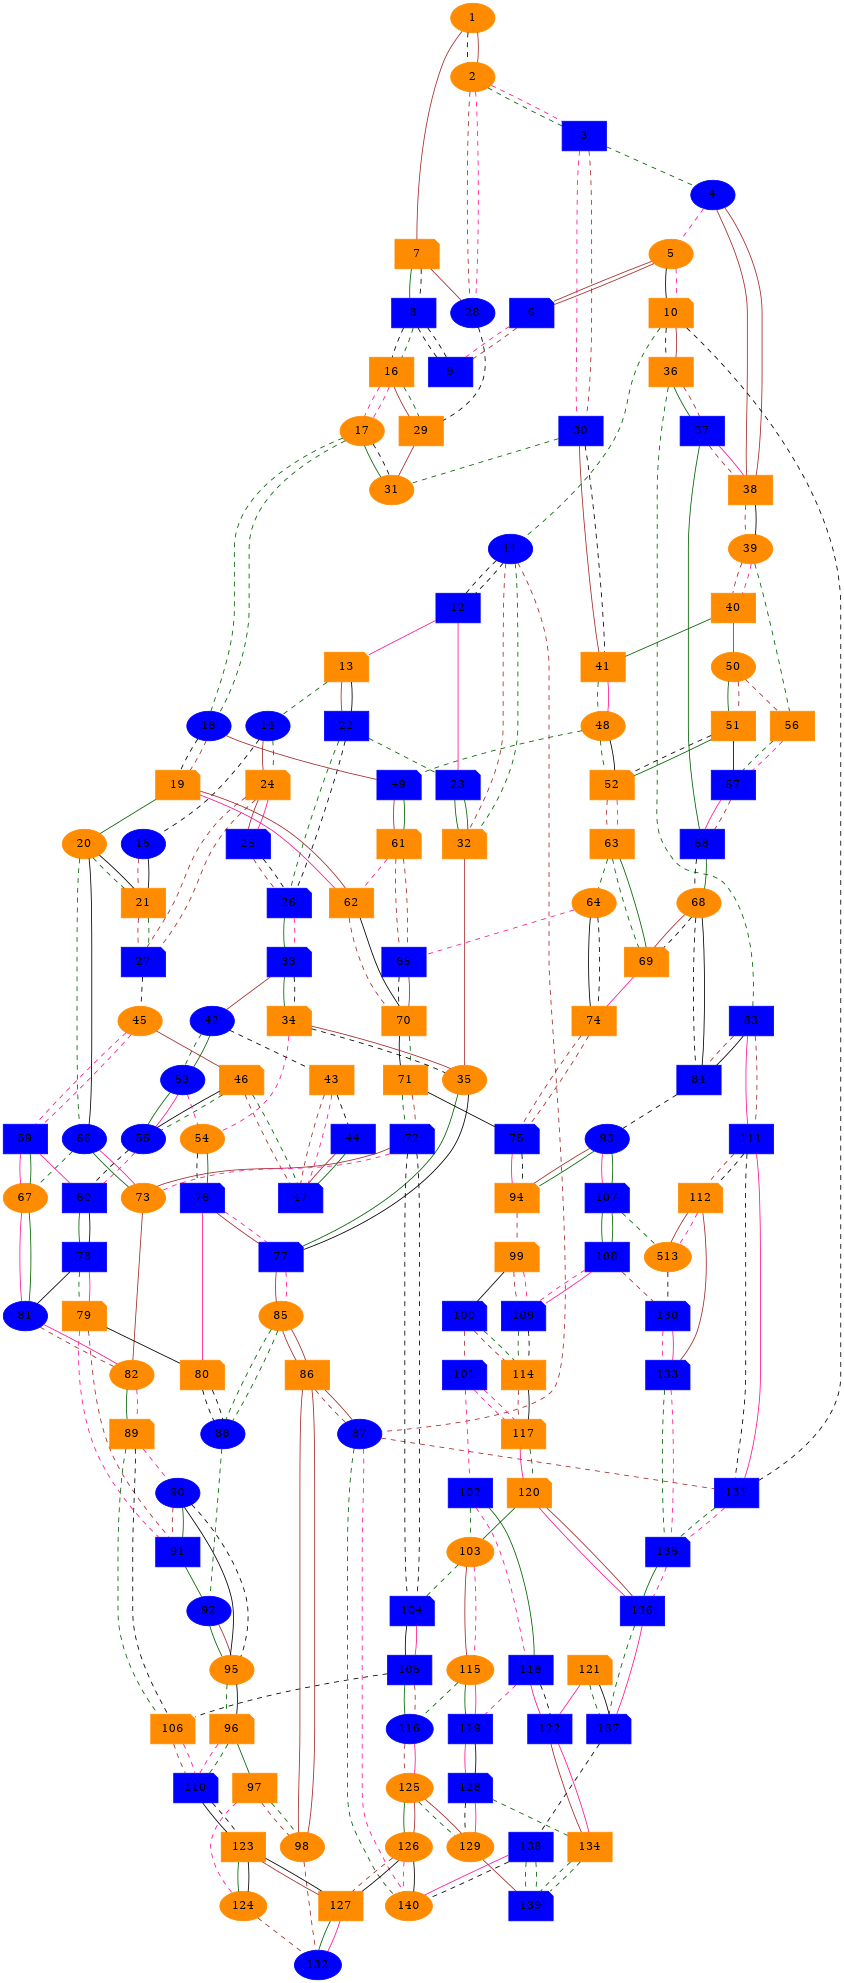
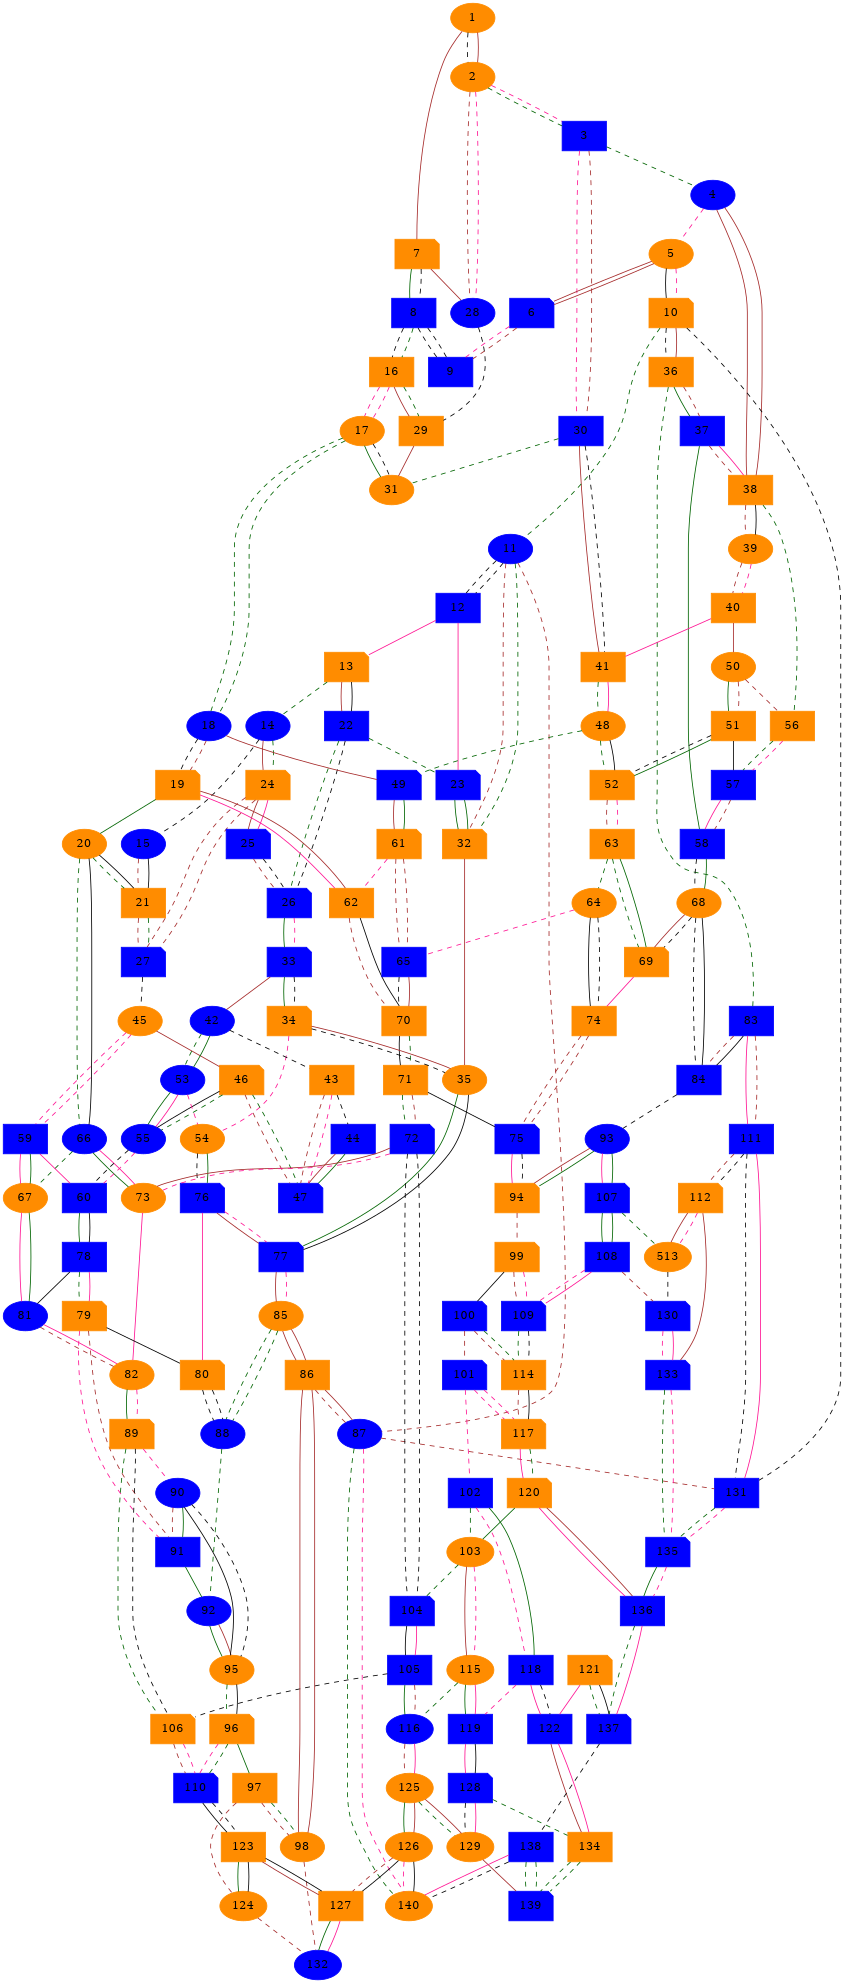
edge "39" -- "56": now "38" -- "56"
edge "40" -- "41": color darkgreen -> deeppink
edge "73" -- "82": color brown -> deeppink
edge "97" -- "124": color deeppink -> brown
